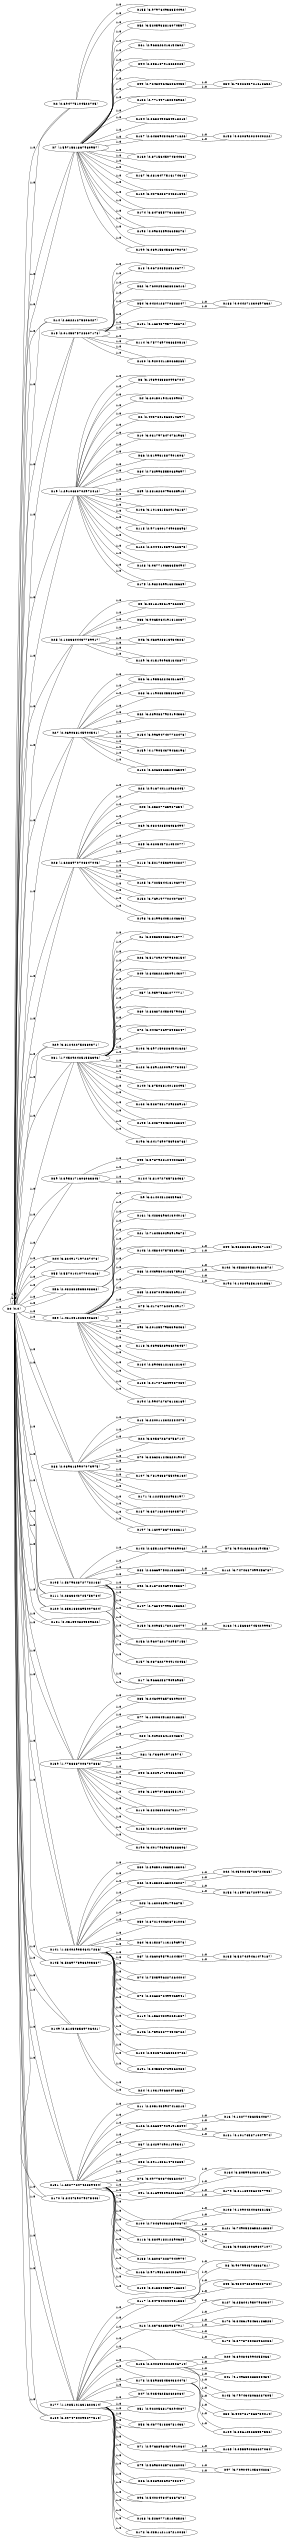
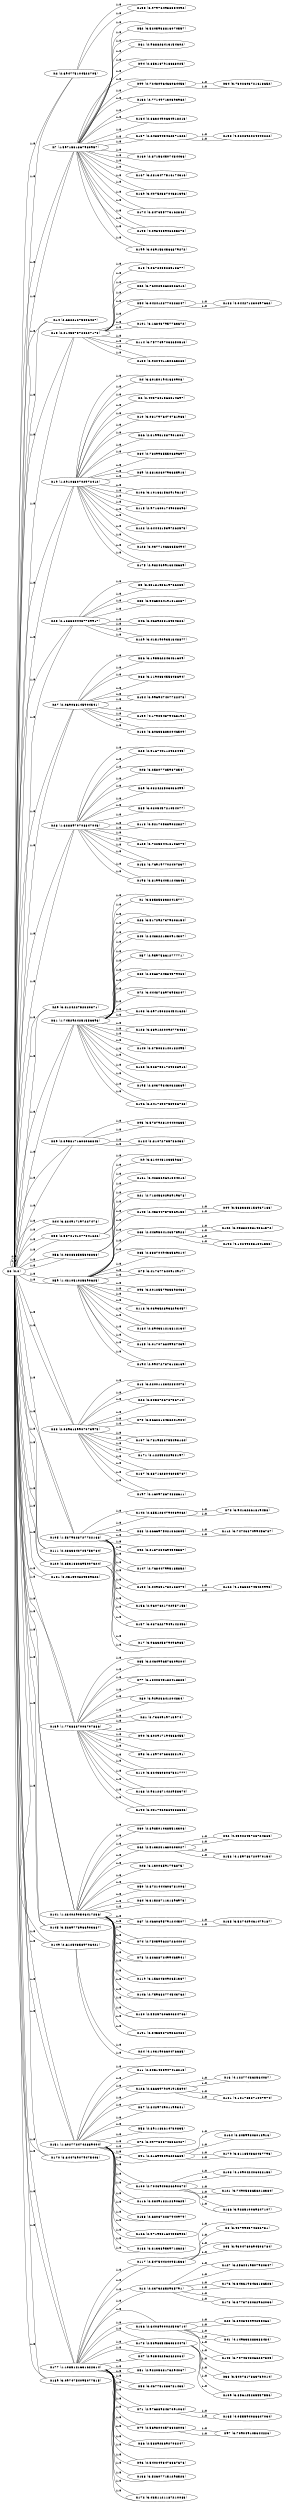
node "n3 (3.1939483880996704)": removed
node "n82 (3.2894887924194336)": removed
